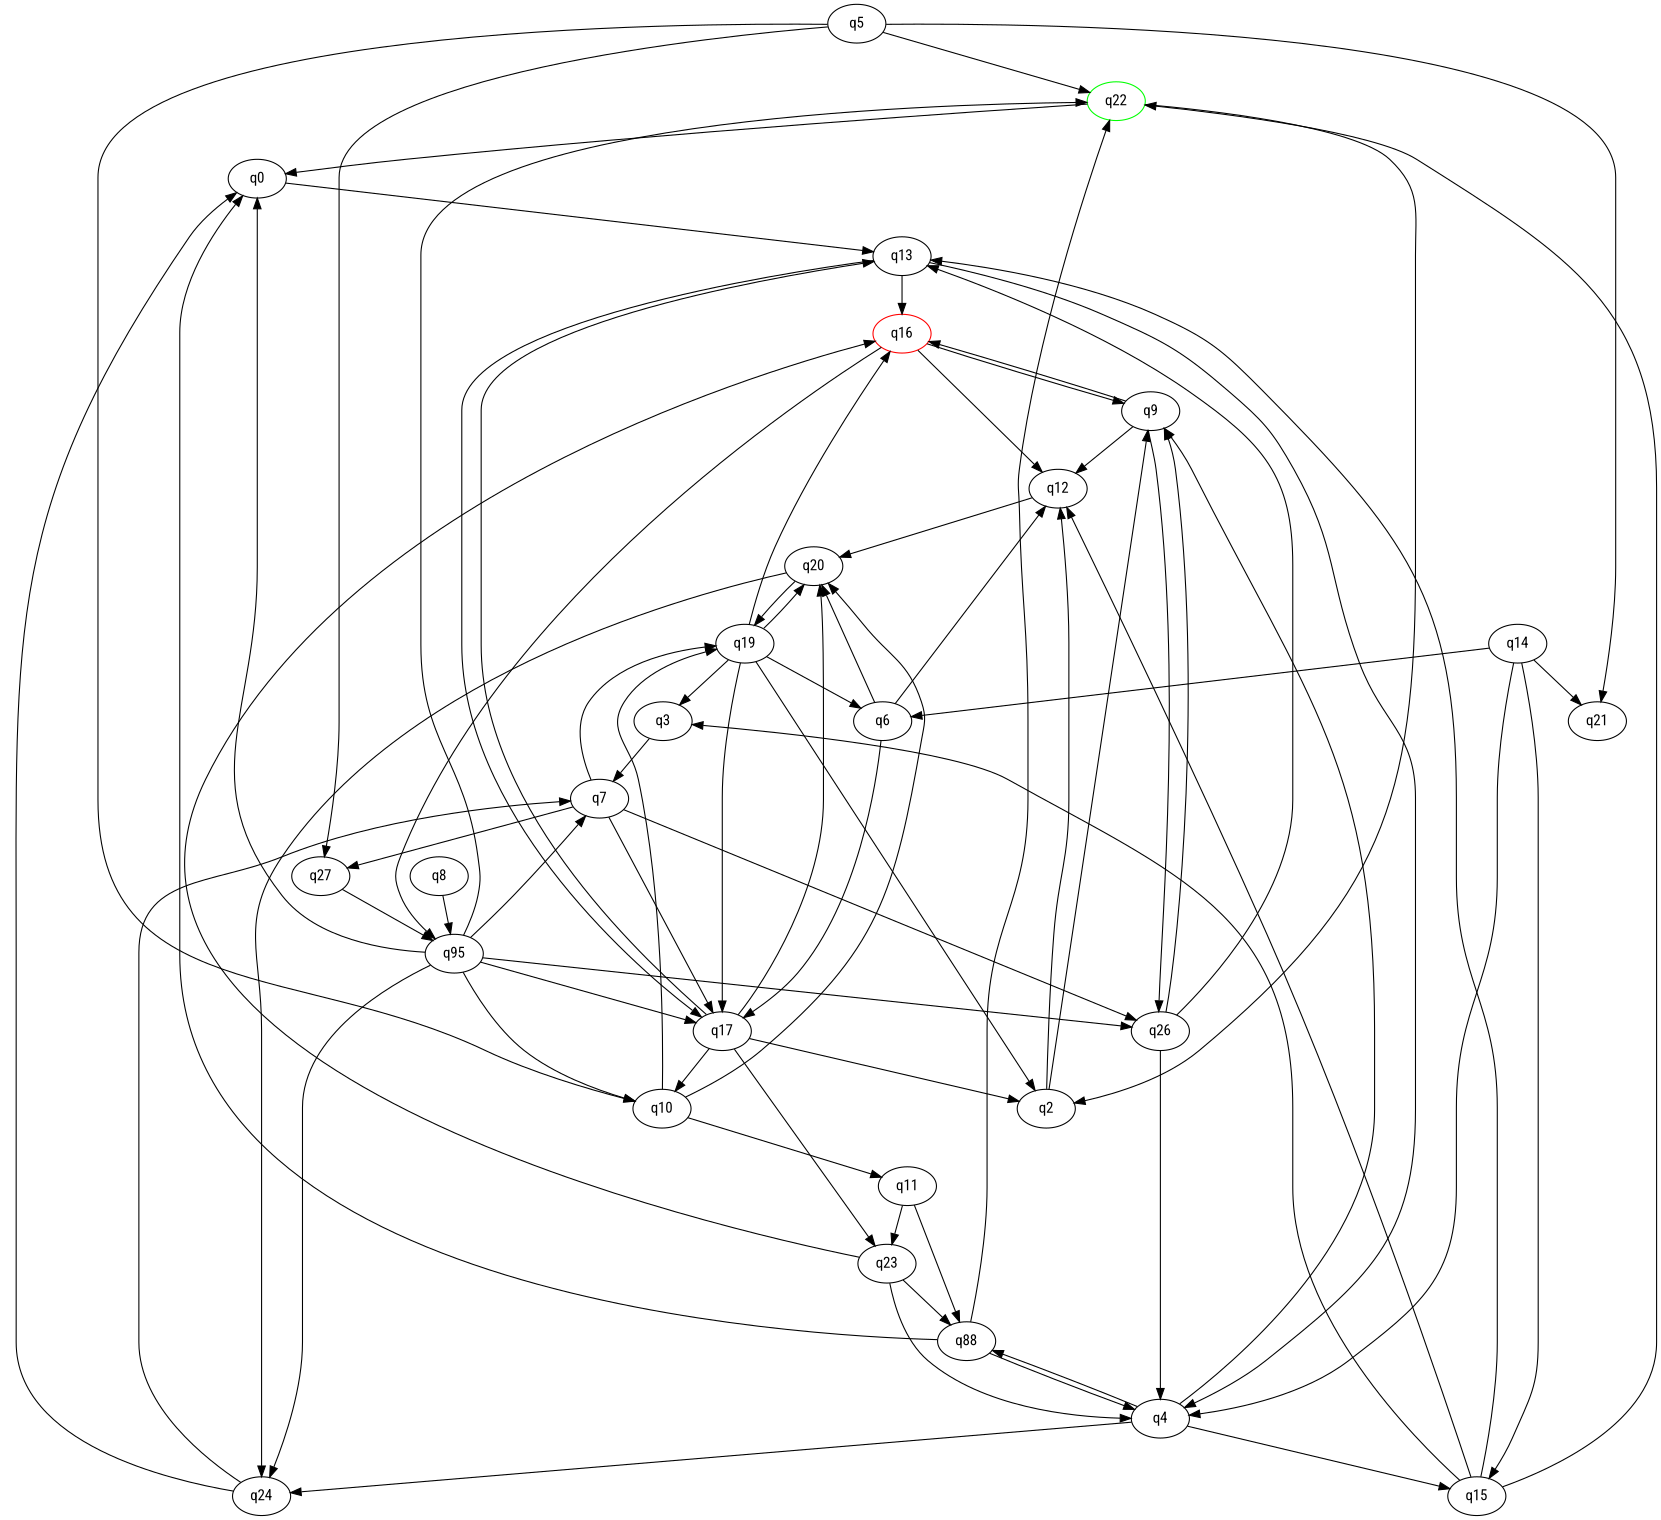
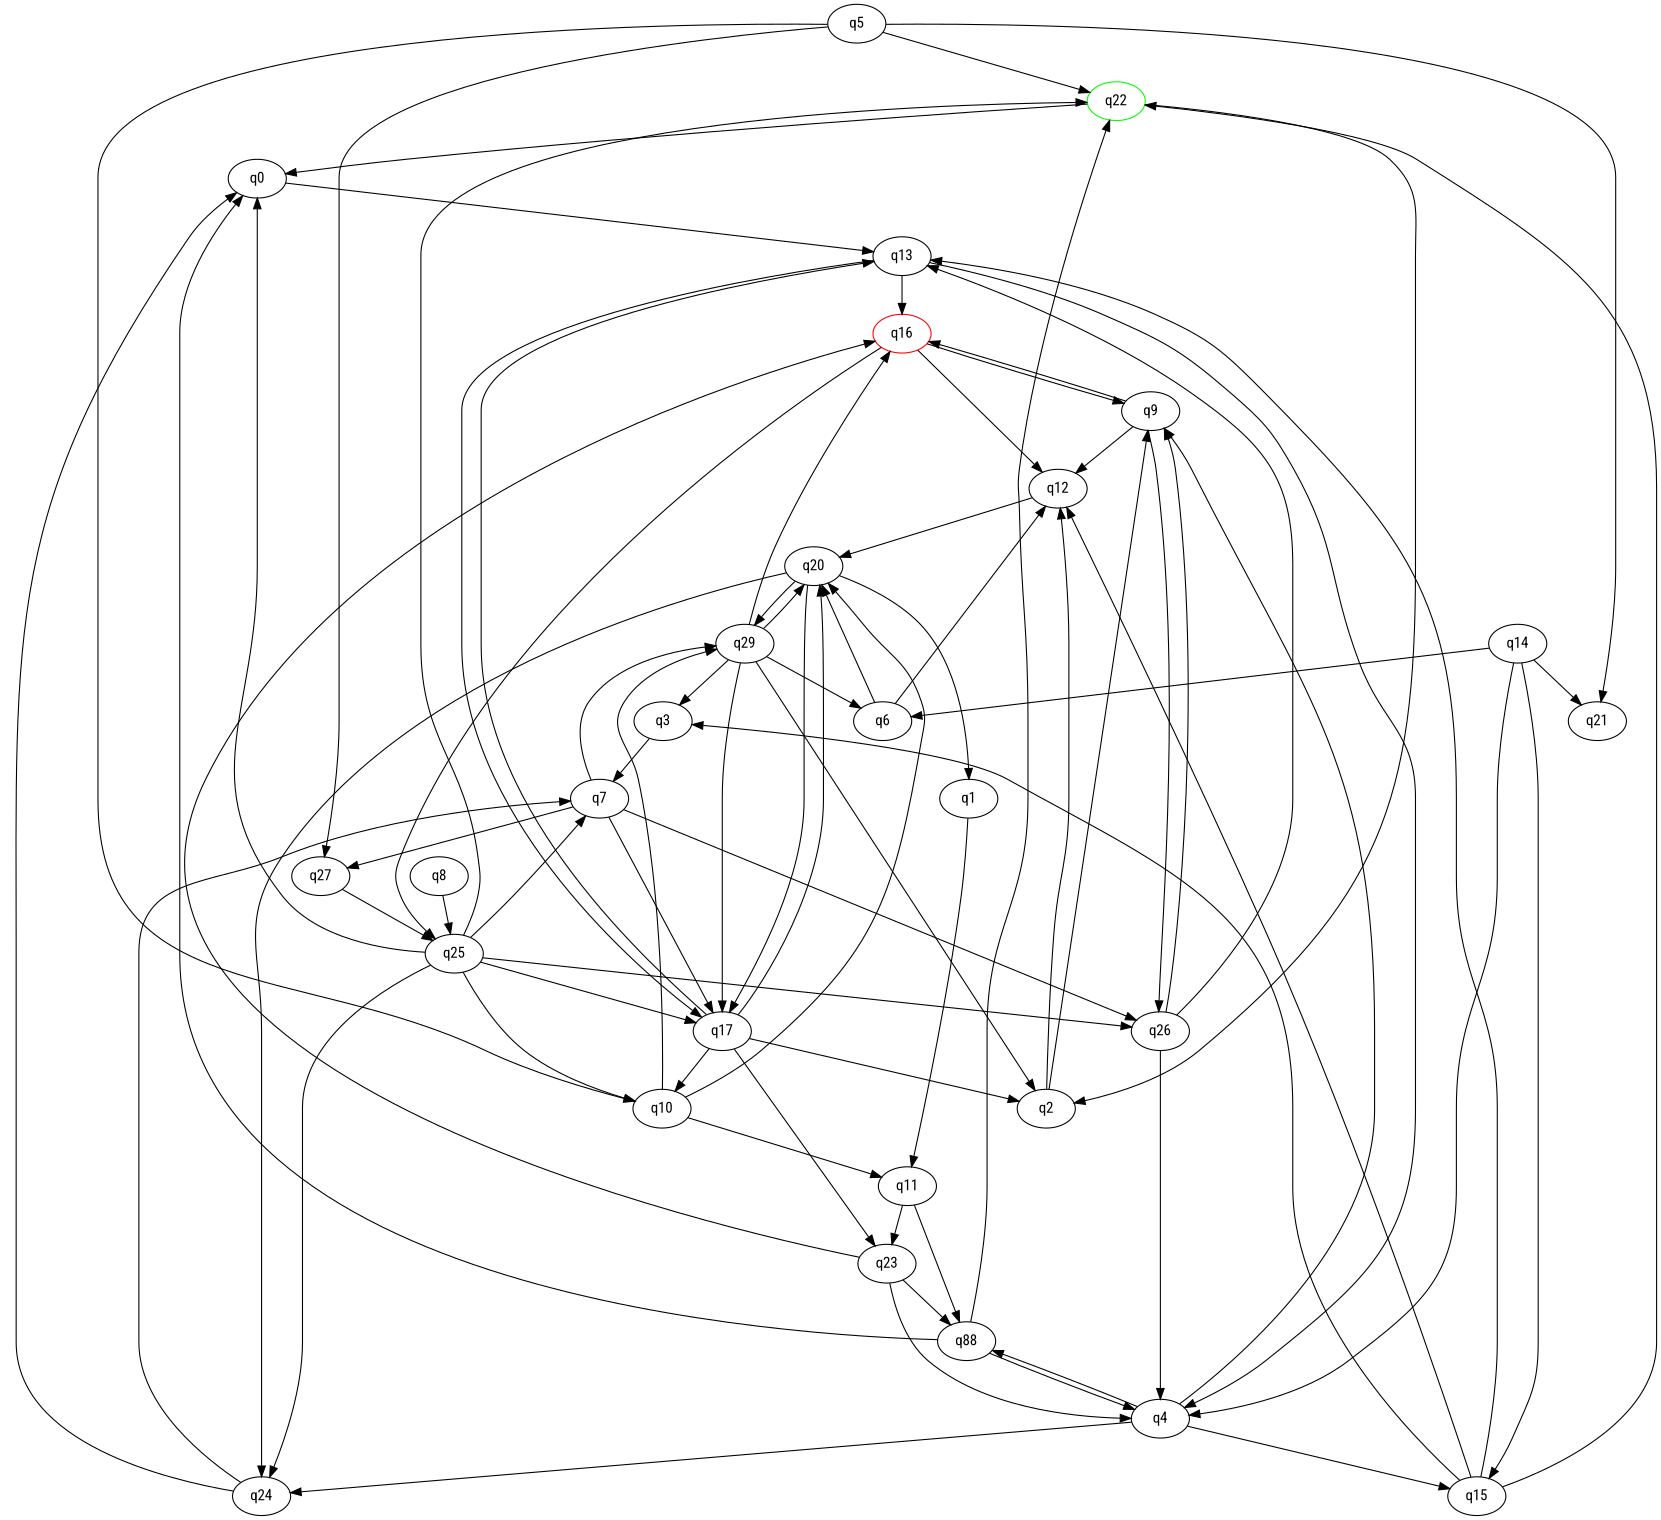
node "q19": label "q19" -> "q29"
node "q1": added
edge "q6" -> "q17": now "q20" -> "q17"
node "q95": label "q95" -> "q25"
